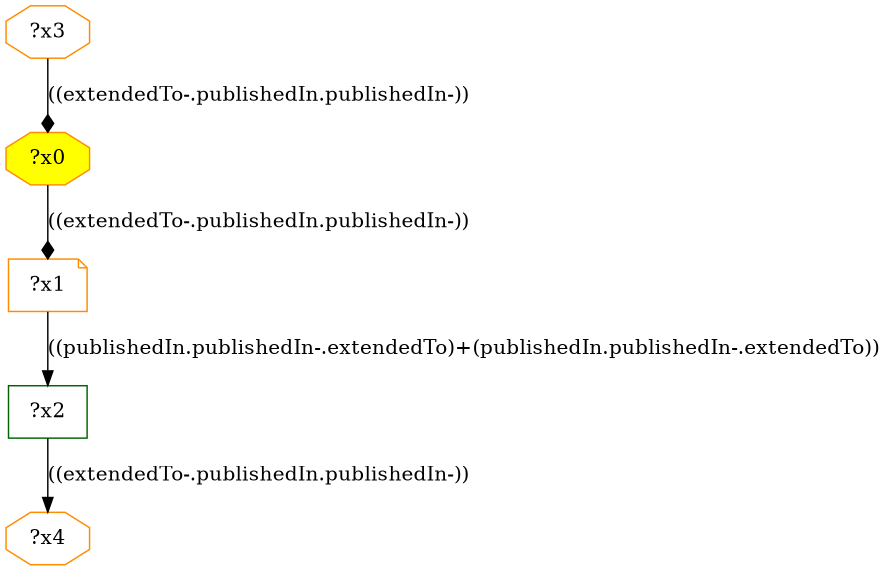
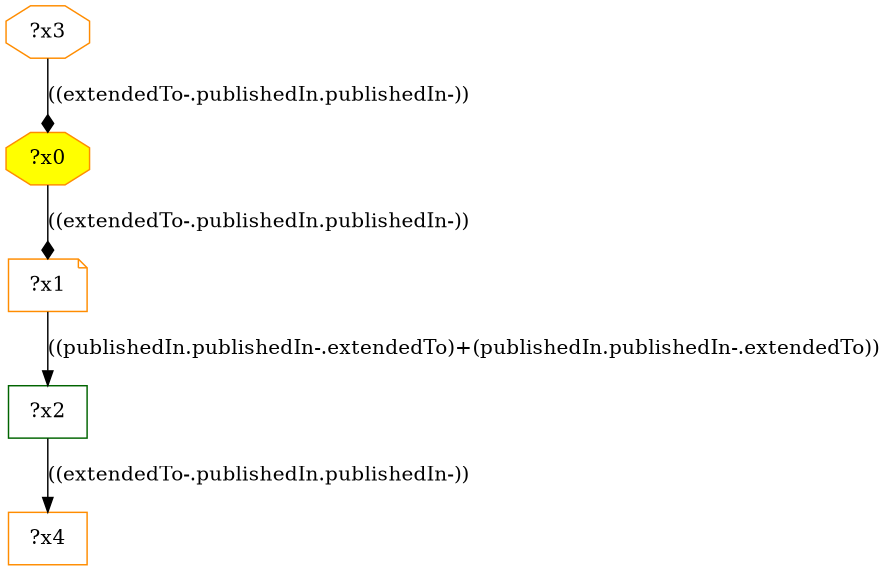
node "?x4": shape octagon -> box
